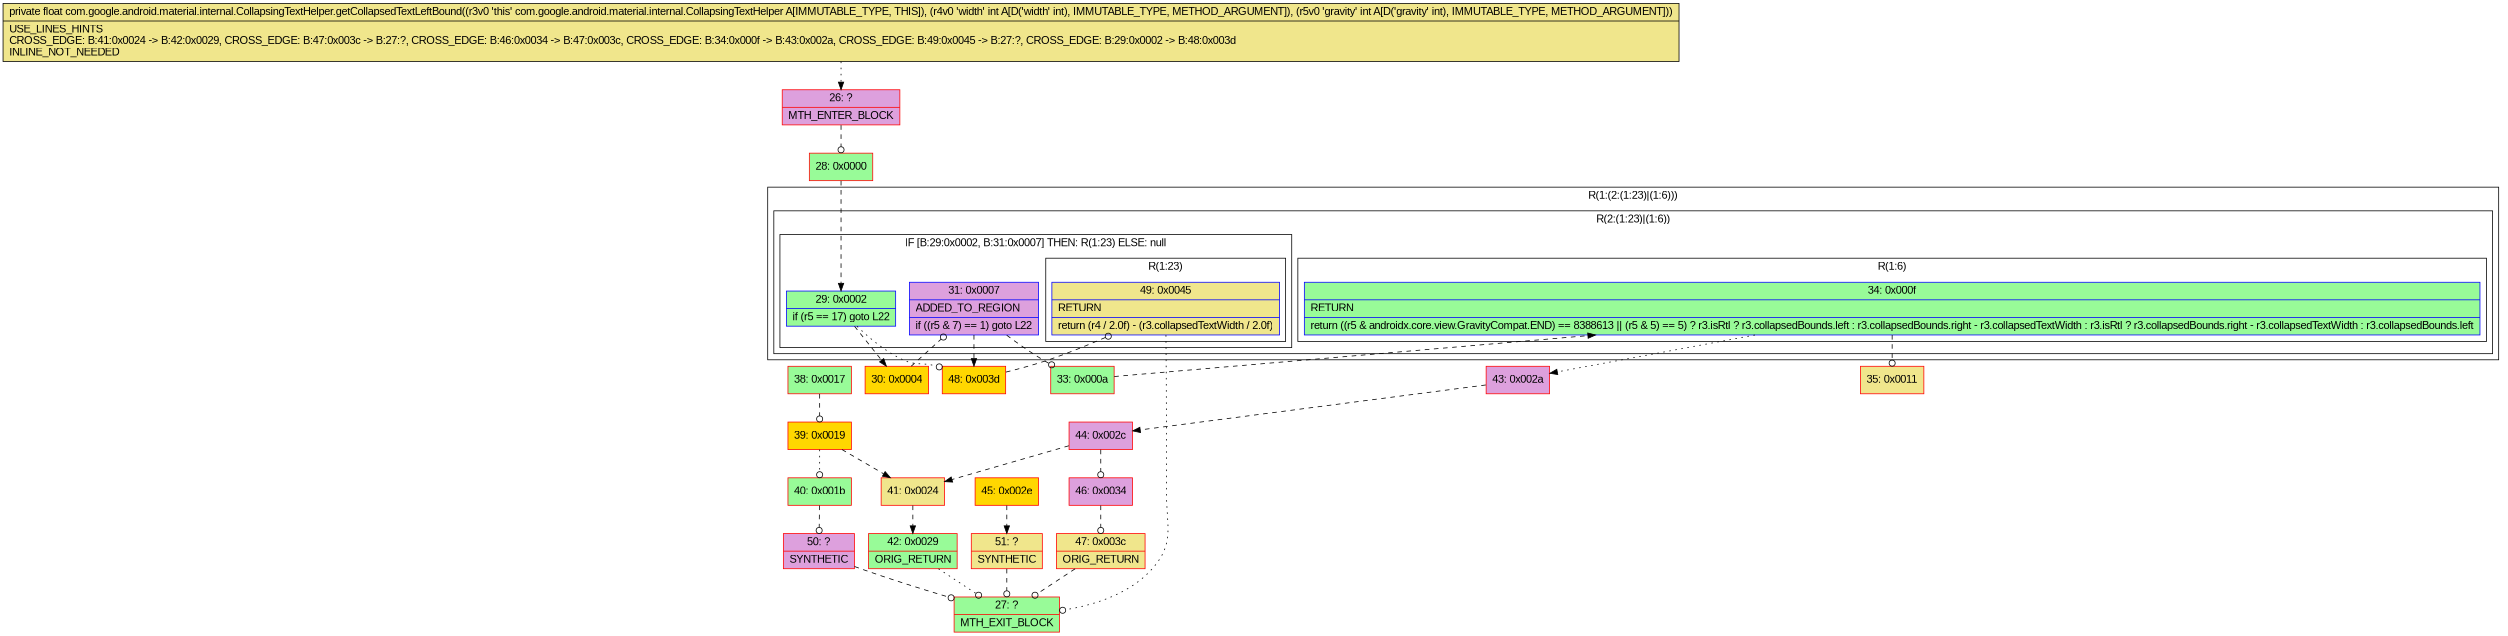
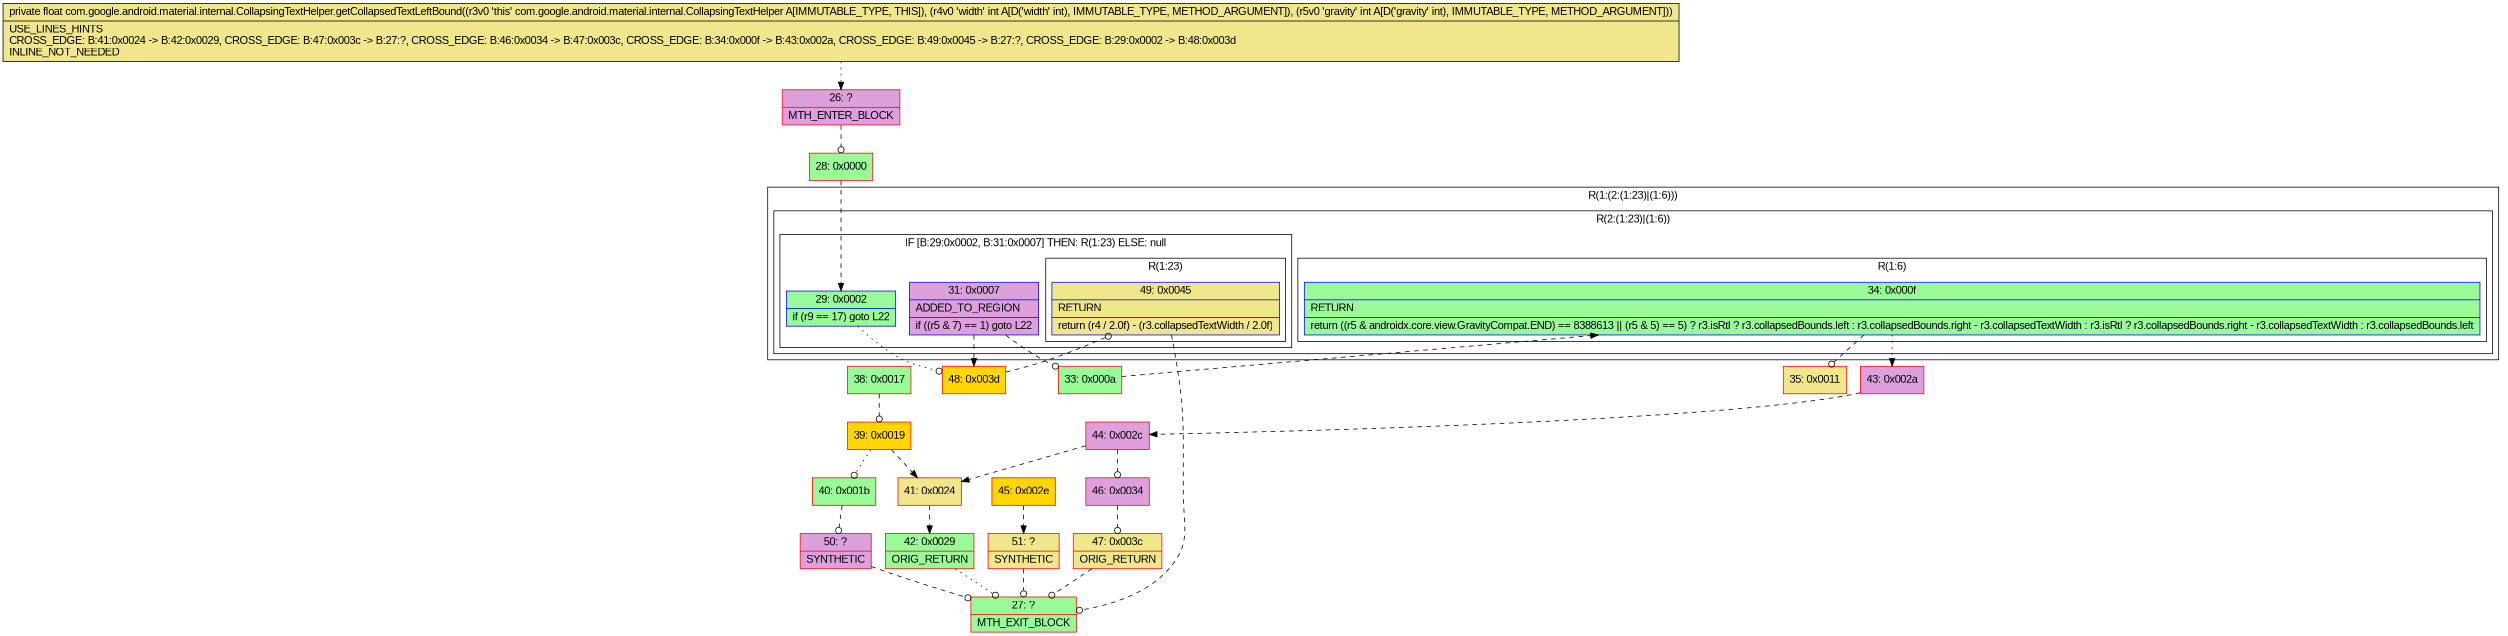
node "29: 0x0002": text "if (r5 == 17) goto L22" -> "if (r9 == 17) goto L22"
node "30: 0x0004": removed
edge "49: 0x0045" -> "27: ?": style dotted -> dashed
